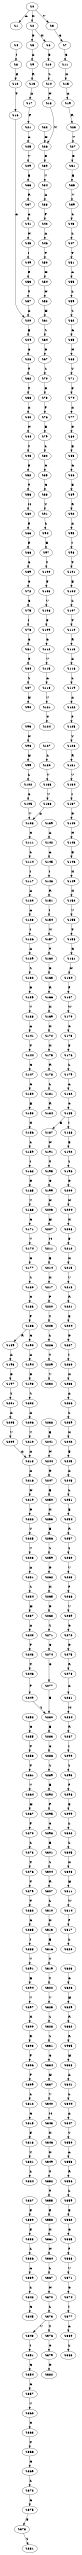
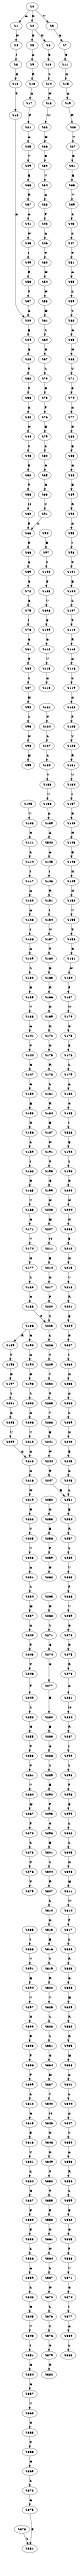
edge "S1" -> "S4": added, label "N"
edge "S18" -> "S26": now "S18" -> "S22"
edge "S91" -> "S94": now "S91" -> "S63"
node "S106": label "S106" -> "S606"
edge "S118" -> "S121": removed, label "V"
edge "S90" -> "S93": added, label "S"
edge "S124" -> "S127": added, label "L"
node "S102": removed
edge "S136" -> "S108": now "S136" -> "S139"
node "S142": label "S142" -> "S542"
edge "S185" -> "S187": now "S184" -> "S187"
node "S188": label "S188" -> "S388"
edge "S183" -> "S186": now "S183" -> "S223"
edge "S189" -> "S193": label "A" -> "Y"
node "S235": added
edge "S247" -> "S250": now "S247" -> "S251"
edge "S256" -> "S259": label "S" -> "P"
edge "S262" -> "S265": removed, label "K"
edge "S249" -> "S280": now "S249" -> "S252"
node "S282": removed
edge "S320" -> "S323": added, label "R"
edge "S319" -> "S322": label "Y" -> "R"
edge "S324" -> "S327": added, label "G"
edge "S373" -> "S348": now "S345" -> "S348"
edge "S375" -> "S378": now "S375" -> "S381"
